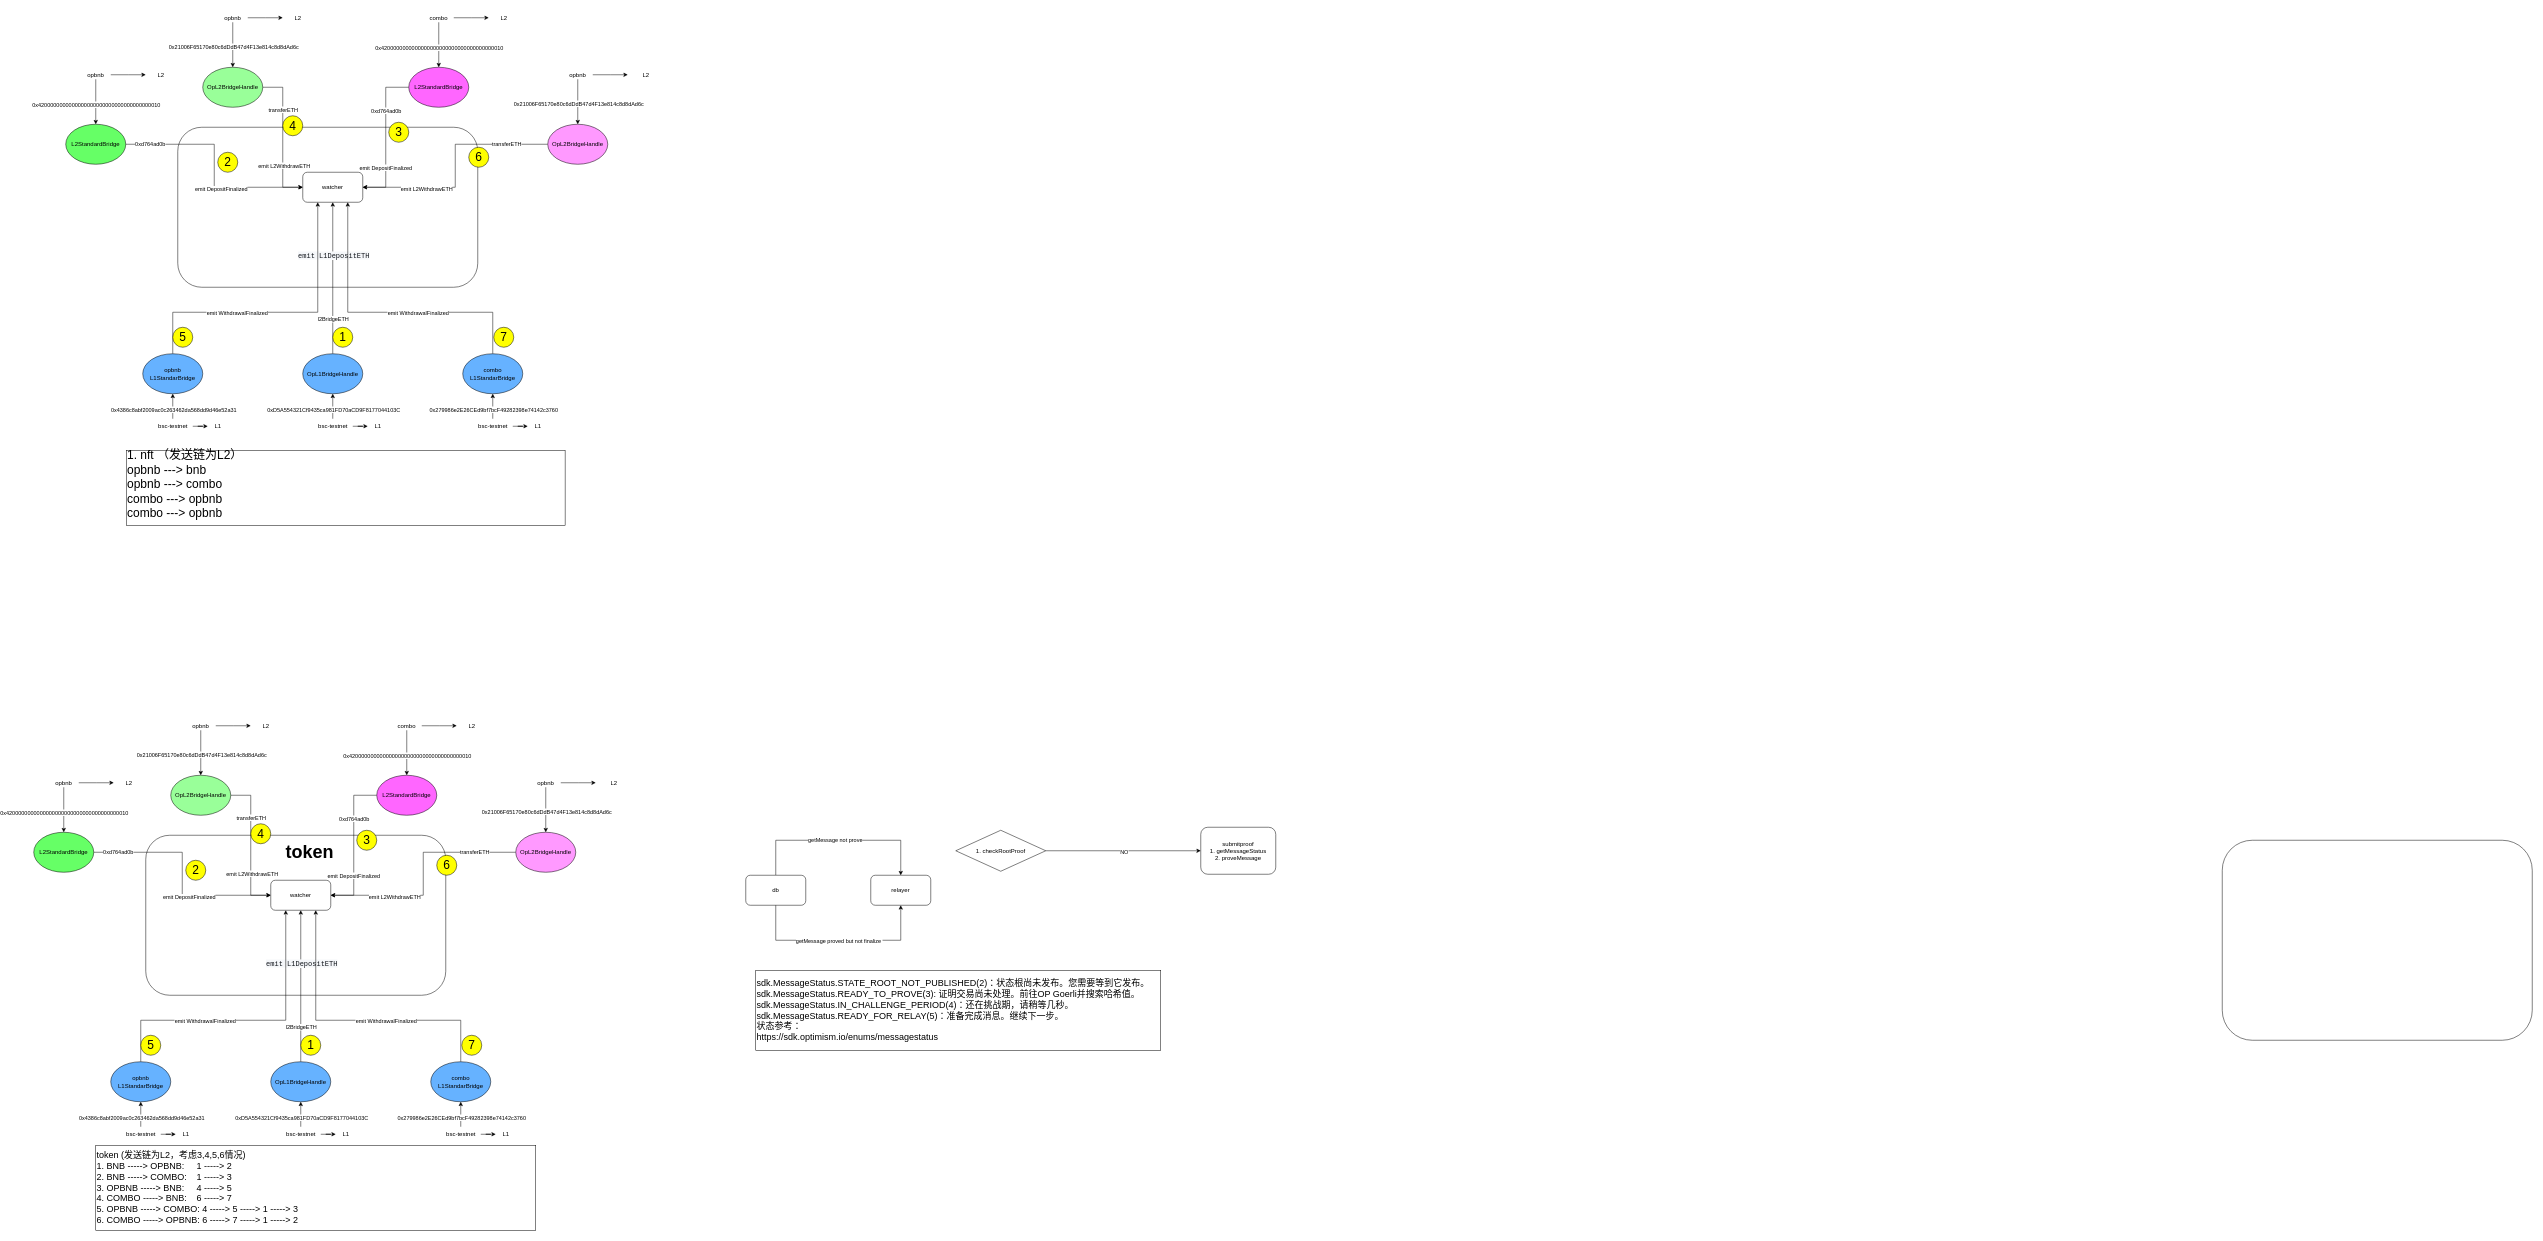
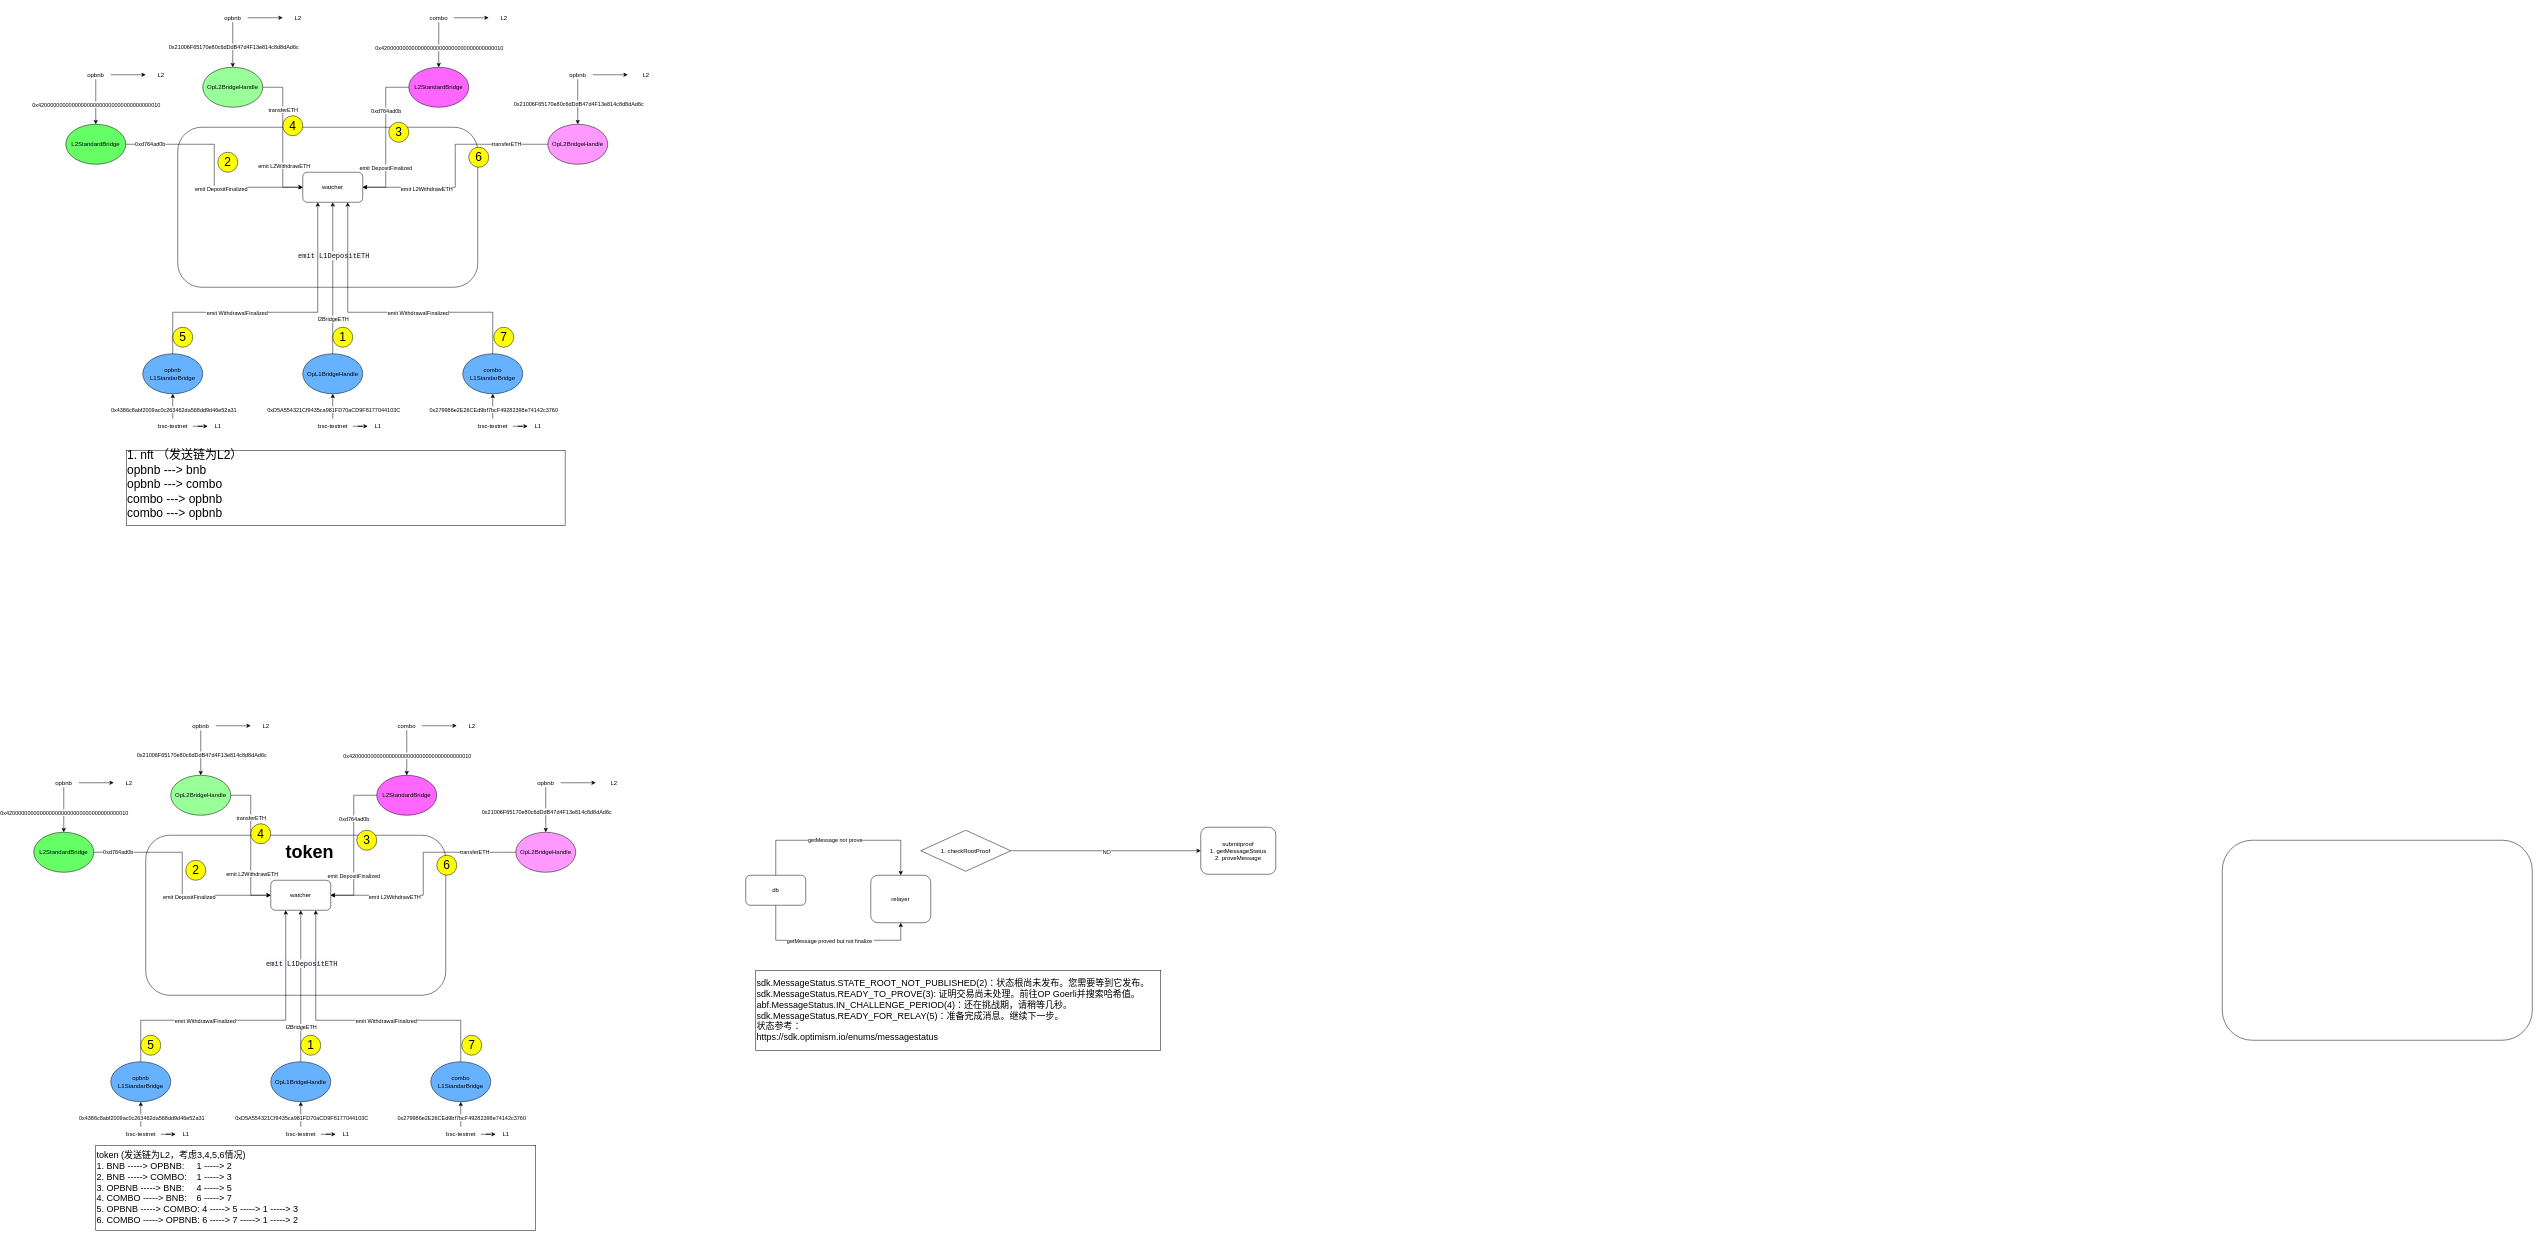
node "1. checkRootProof": moved (1001, 851) -> (966, 851)
node "relayer": size 60x30 -> 60x48
node "sdk.MessageStatus.STATE_ROOT_NOT_PUBLISHED(2)：状态根尚未发布。您需要等到它发布。 sdk.MessageStatus.READY_TO_PROVE(3): 证明交易尚未处理。前往OP Goerli并搜索哈希值。 sdk.MessageStatus.IN_CHALLENGE_PERIOD(4)：还在挑战期，请稍等几秒。 sdk.MessageStatus.READY_FOR_RELAY(5)：准备完成消息。继续下一步。 状态参考： https://sdk.optimism.io/enums/messagestatus": label "sdk.MessageStatus.STATE_ROOT_NOT_PUBLISHED(2)：状态根尚未发布。您需要等到它发布。 sdk.MessageStatus.READY_TO_PROVE(3): 证明交易尚未处理。前往OP Goerli并搜索哈希值。 sdk.MessageStatus.IN_CHALLENGE_PERIOD(4)：还在挑战期，请稍等几秒。 sdk.MessageStatus.READY_FOR_RELAY(5)：准备完成消息。继续下一步。 状态参考： https://sdk.optimism.io/enums/messagestatus" -> "sdk.MessageStatus.STATE_ROOT_NOT_PUBLISHED(2)：状态根尚未发布。您需要等到它发布。 sdk.MessageStatus.READY_TO_PROVE(3): 证明交易尚未处理。前往OP Goerli并搜索哈希值。 abf.MessageStatus.IN_CHALLENGE_PERIOD(4)：还在挑战期，请稍等几秒。 sdk.MessageStatus.READY_FOR_RELAY(5)：准备完成消息。继续下一步。 状态参考： https://sdk.optimism.io/enums/messagestatus"
